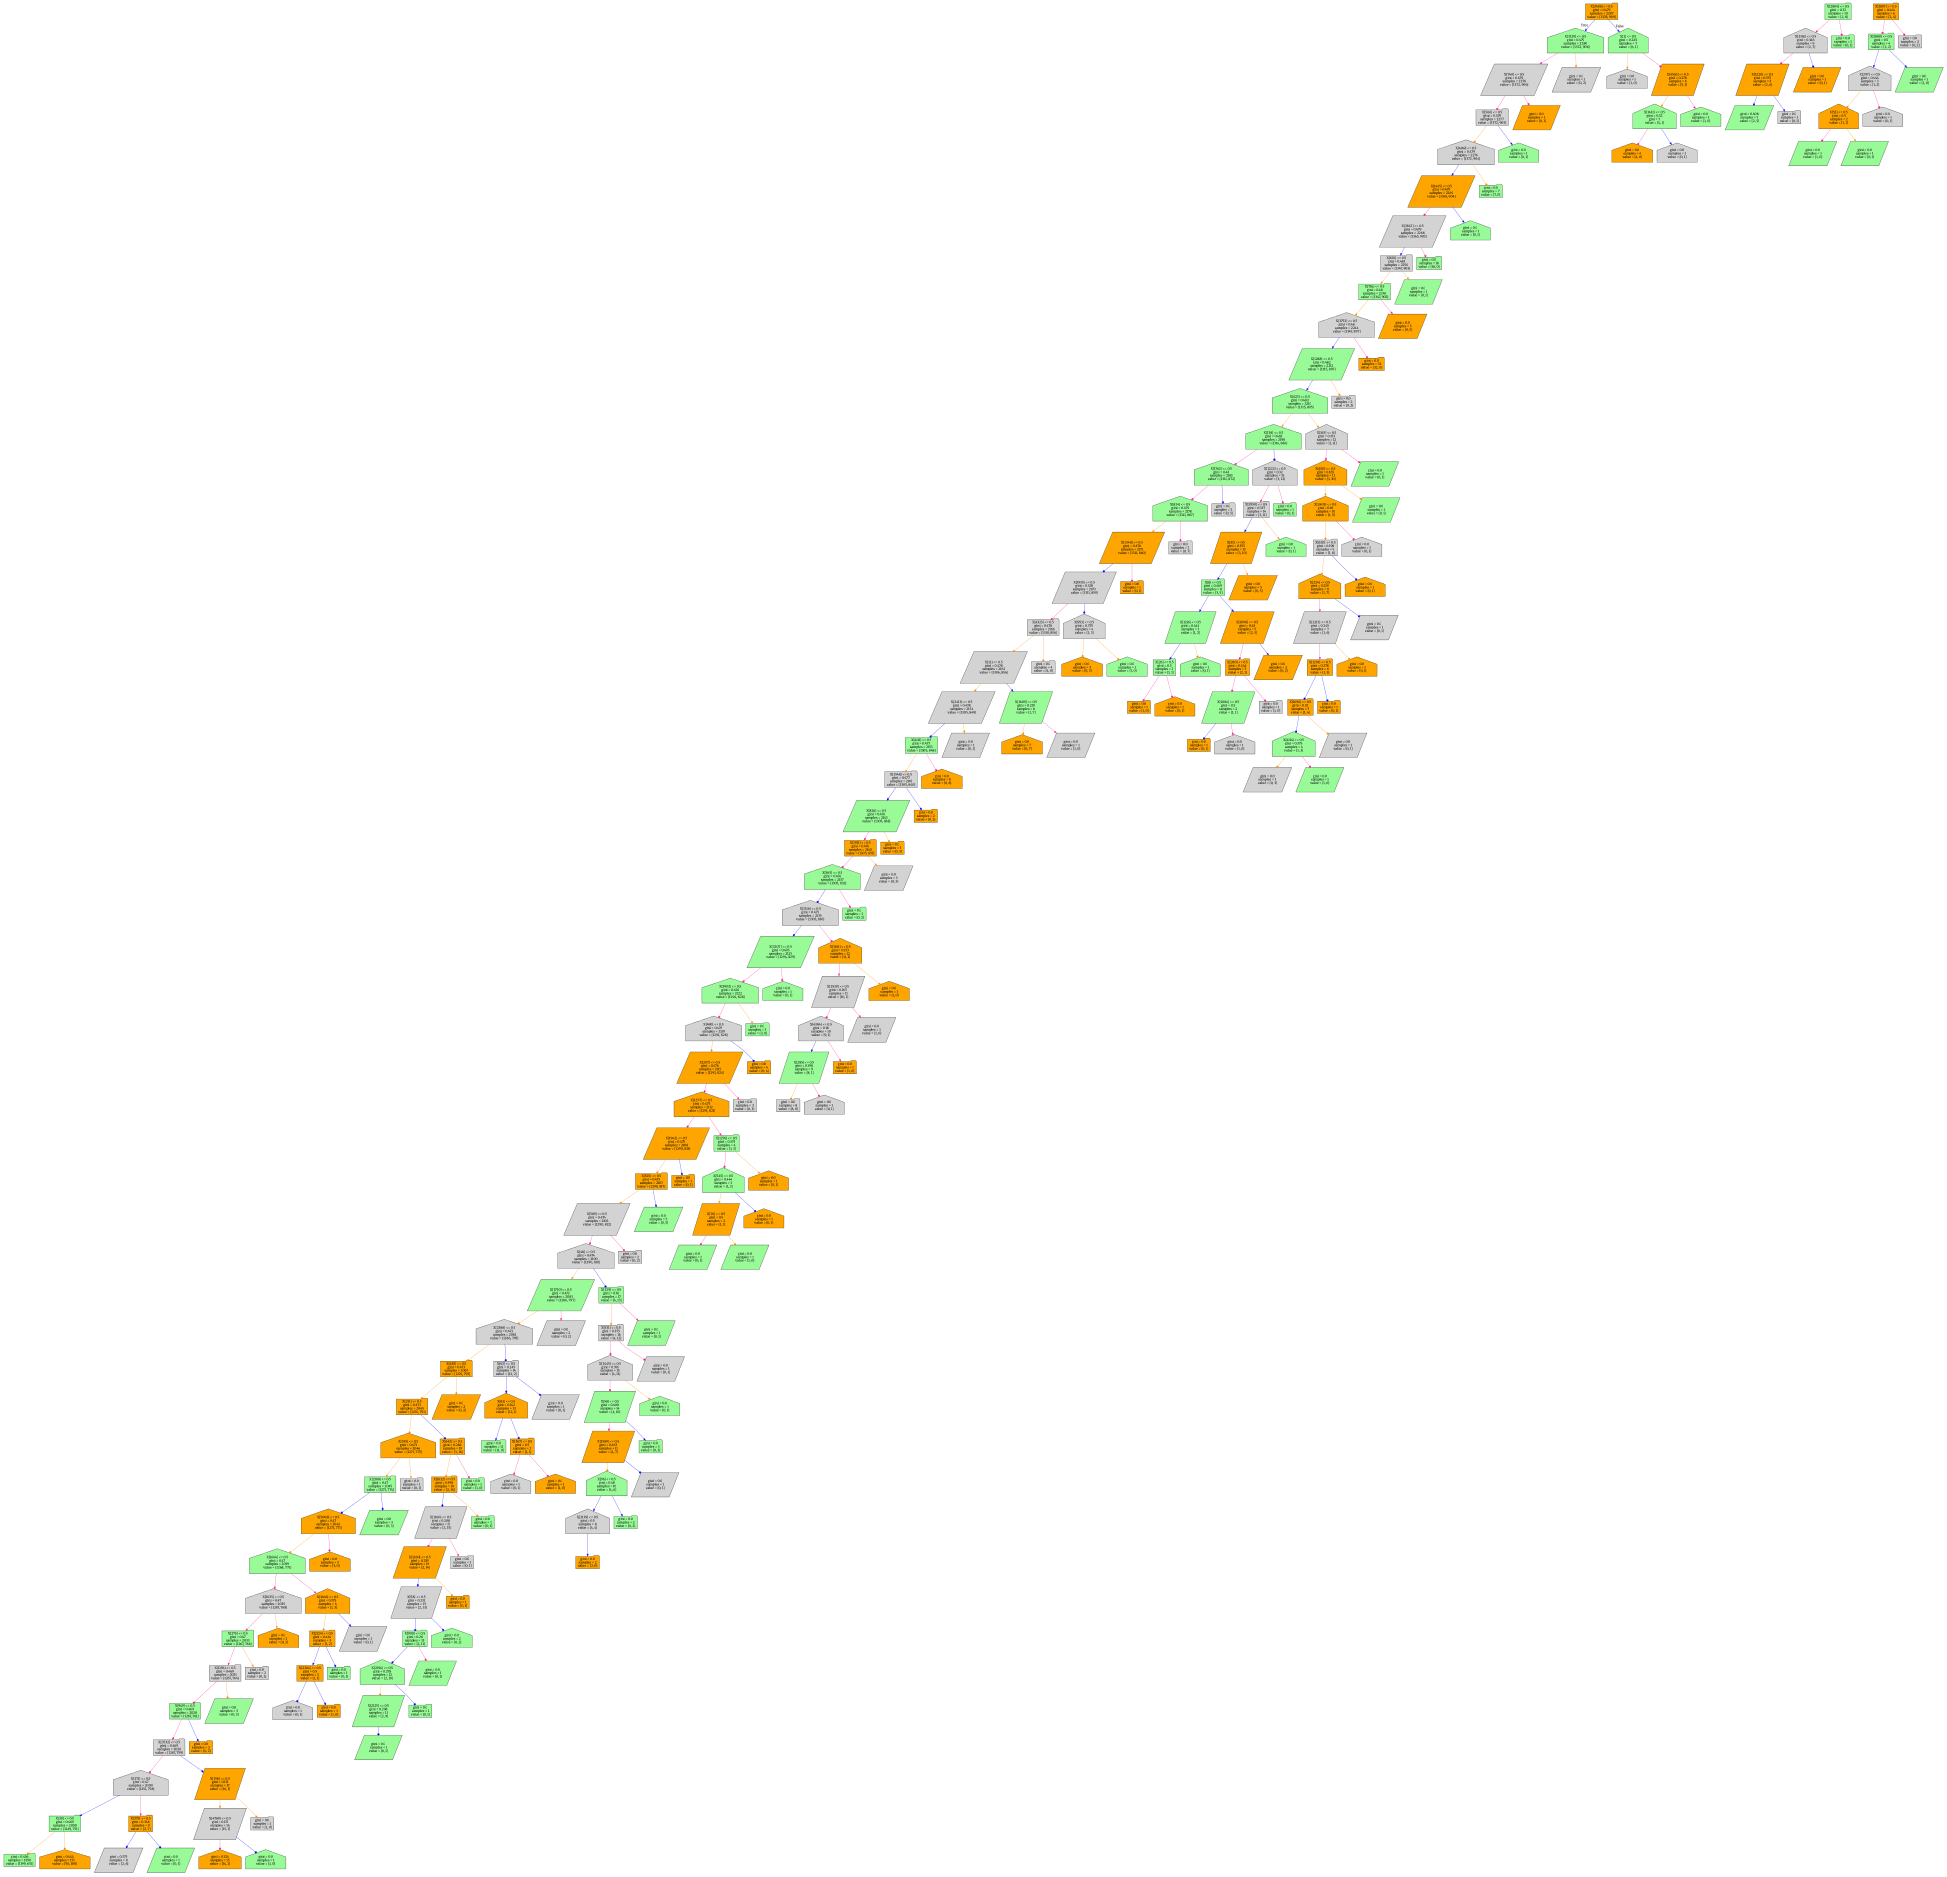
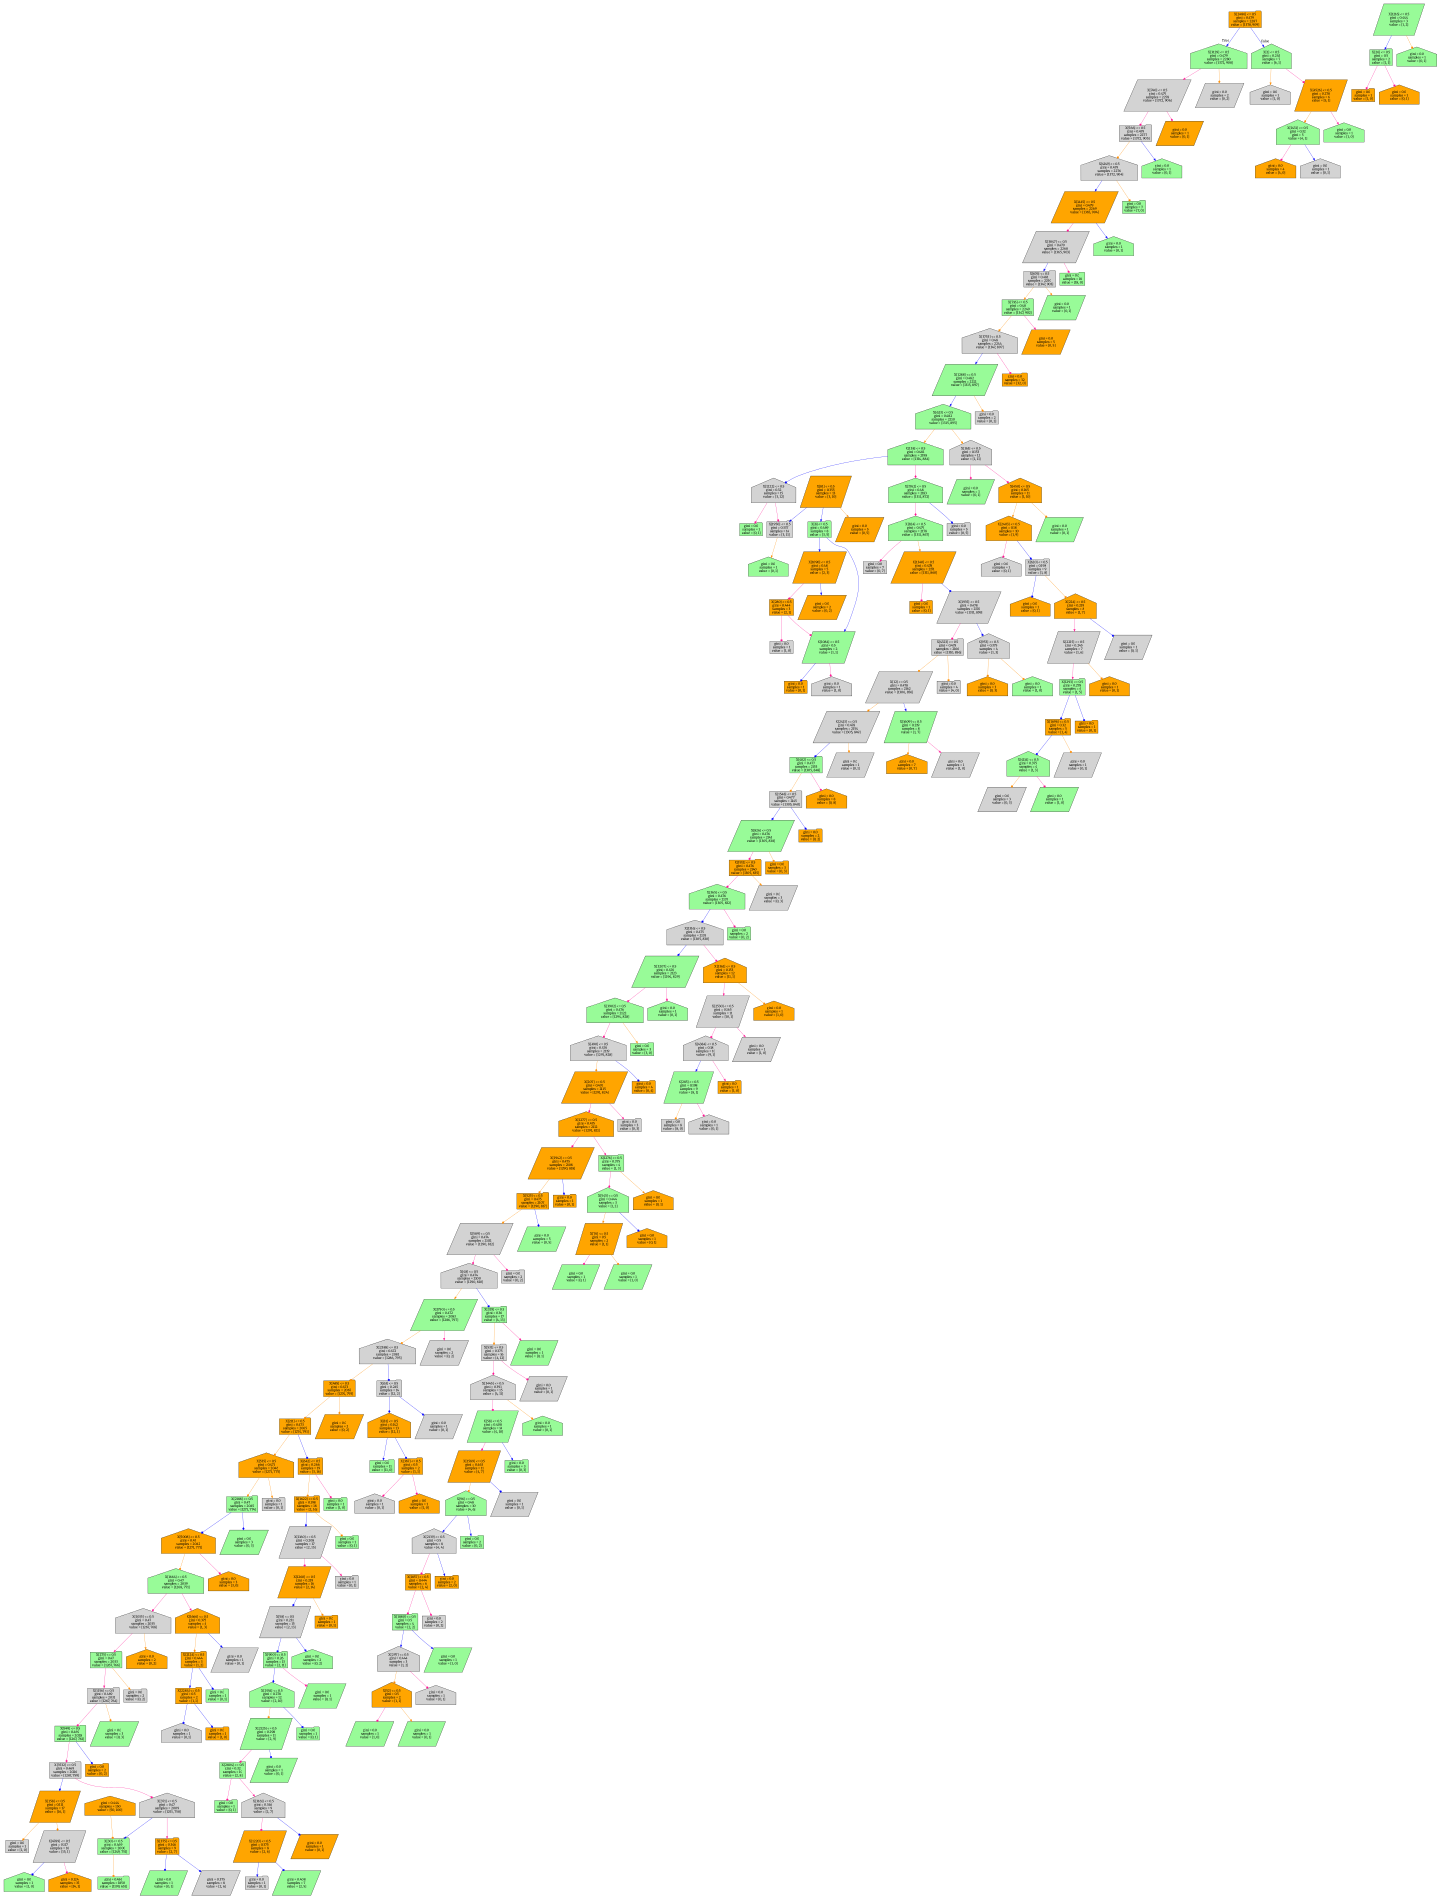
edge "X[1950] <= 0.5 gini = 0.337 samples = 14 value = [3, 11]" -> "X[81] <= 0.5 gini = 0.355 samples = 13 value = [3, 10]": reversed
edge "X[2403] <= 0.5 gini = 0.18 samples = 10 value = [1, 9]" -> "X[620] <= 0.5 gini = 0.198 samples = 9 value = [1, 8]": color darkorange -> blue
edge "X[8] <= 0.5 gini = 0.469 samples = 8 value = [3, 5]" -> "X[1216] <= 0.5 gini = 0.444 samples = 3 value = [1, 2]": now "X[8] <= 0.5 gini = 0.469 samples = 8 value = [3, 5]" -> "X[1084] <= 0.5 gini = 0.5 samples = 2 value = [1, 1]"
node "X[1293] <= 0.5 gini = 0.278 samples = 6 value = [1, 5]": fillcolor orange -> palegreen
edge "X[2139] <= 0.5 gini = 0.5 samples = 8 value = [4, 4]" -> "X[1857] <= 0.5 gini = 0.444 samples = 6 value = [2, 4]": added
edge "X[2125] <= 0.5 gini = 0.298 samples = 11 value = [2, 9]" -> "X[2804] <= 0.5 gini = 0.32 samples = 10 value = [2, 8]": added
edge "X[30] <= 0.5 gini = 0.469 samples = 2000 value = [1249, 751]" -> "gini = 0.444 samples = 150 value = [50, 100]": reversed
